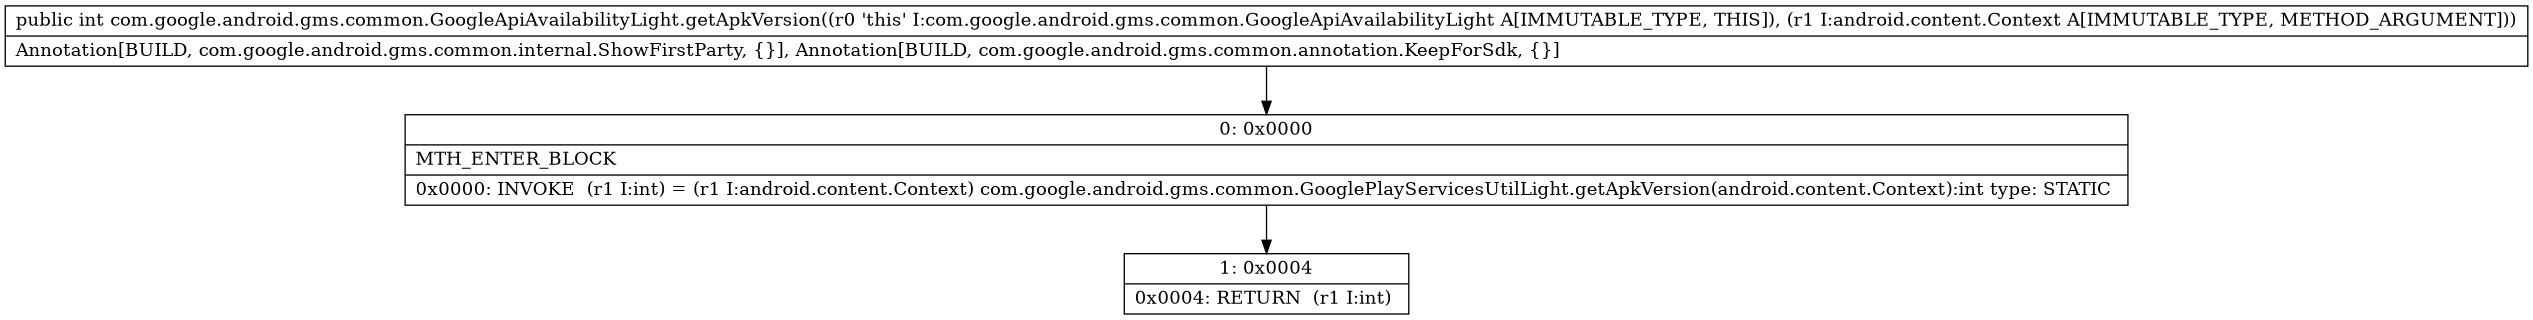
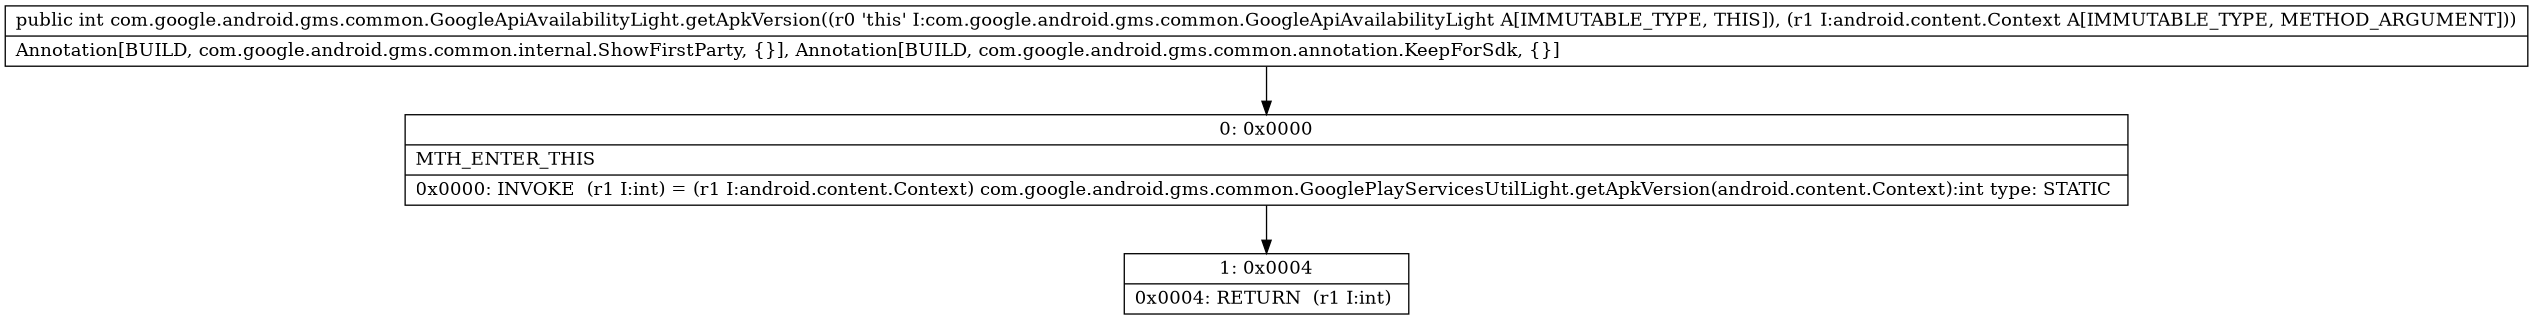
node "0: 0x0000": text "MTH_ENTER_BLOCK" -> "MTH_ENTER_THIS"
